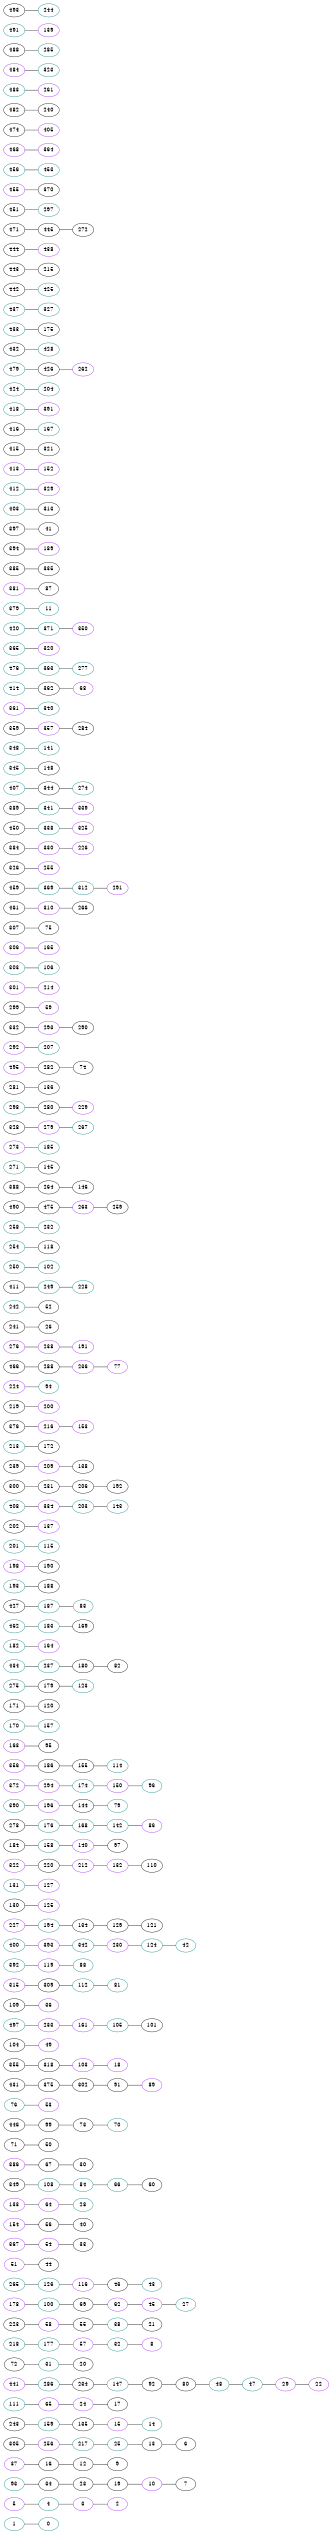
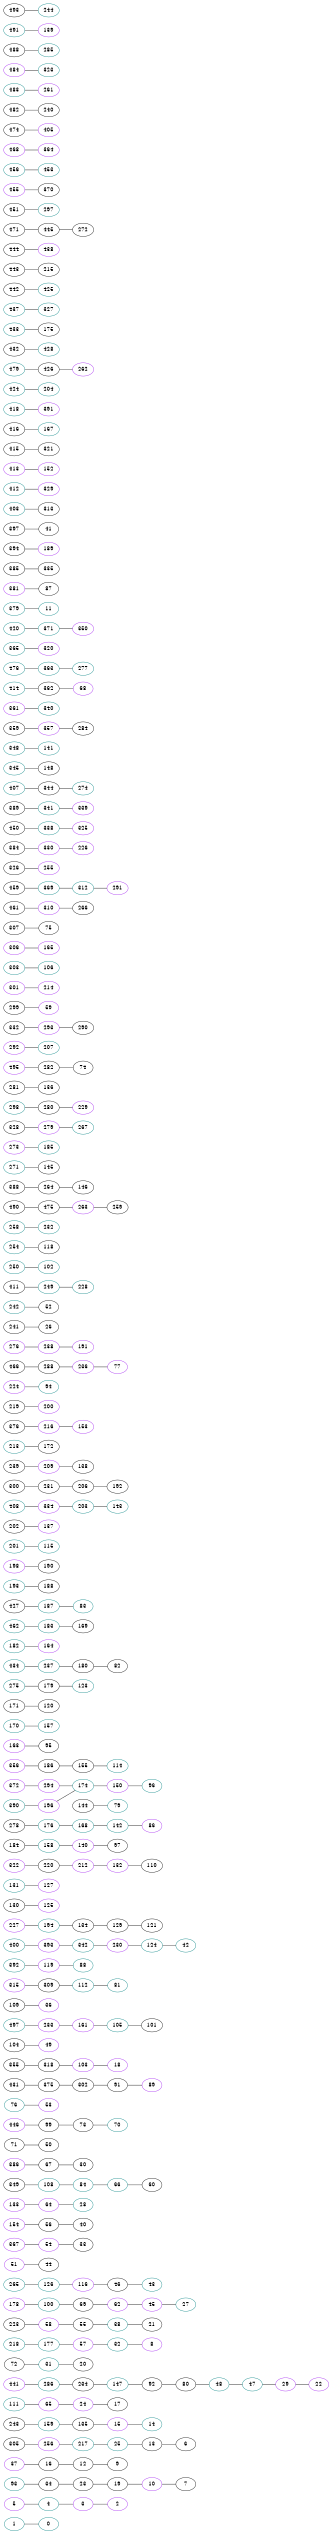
edge "196" -- "144": now "196" -- "174"
node "446": color black -> purple
